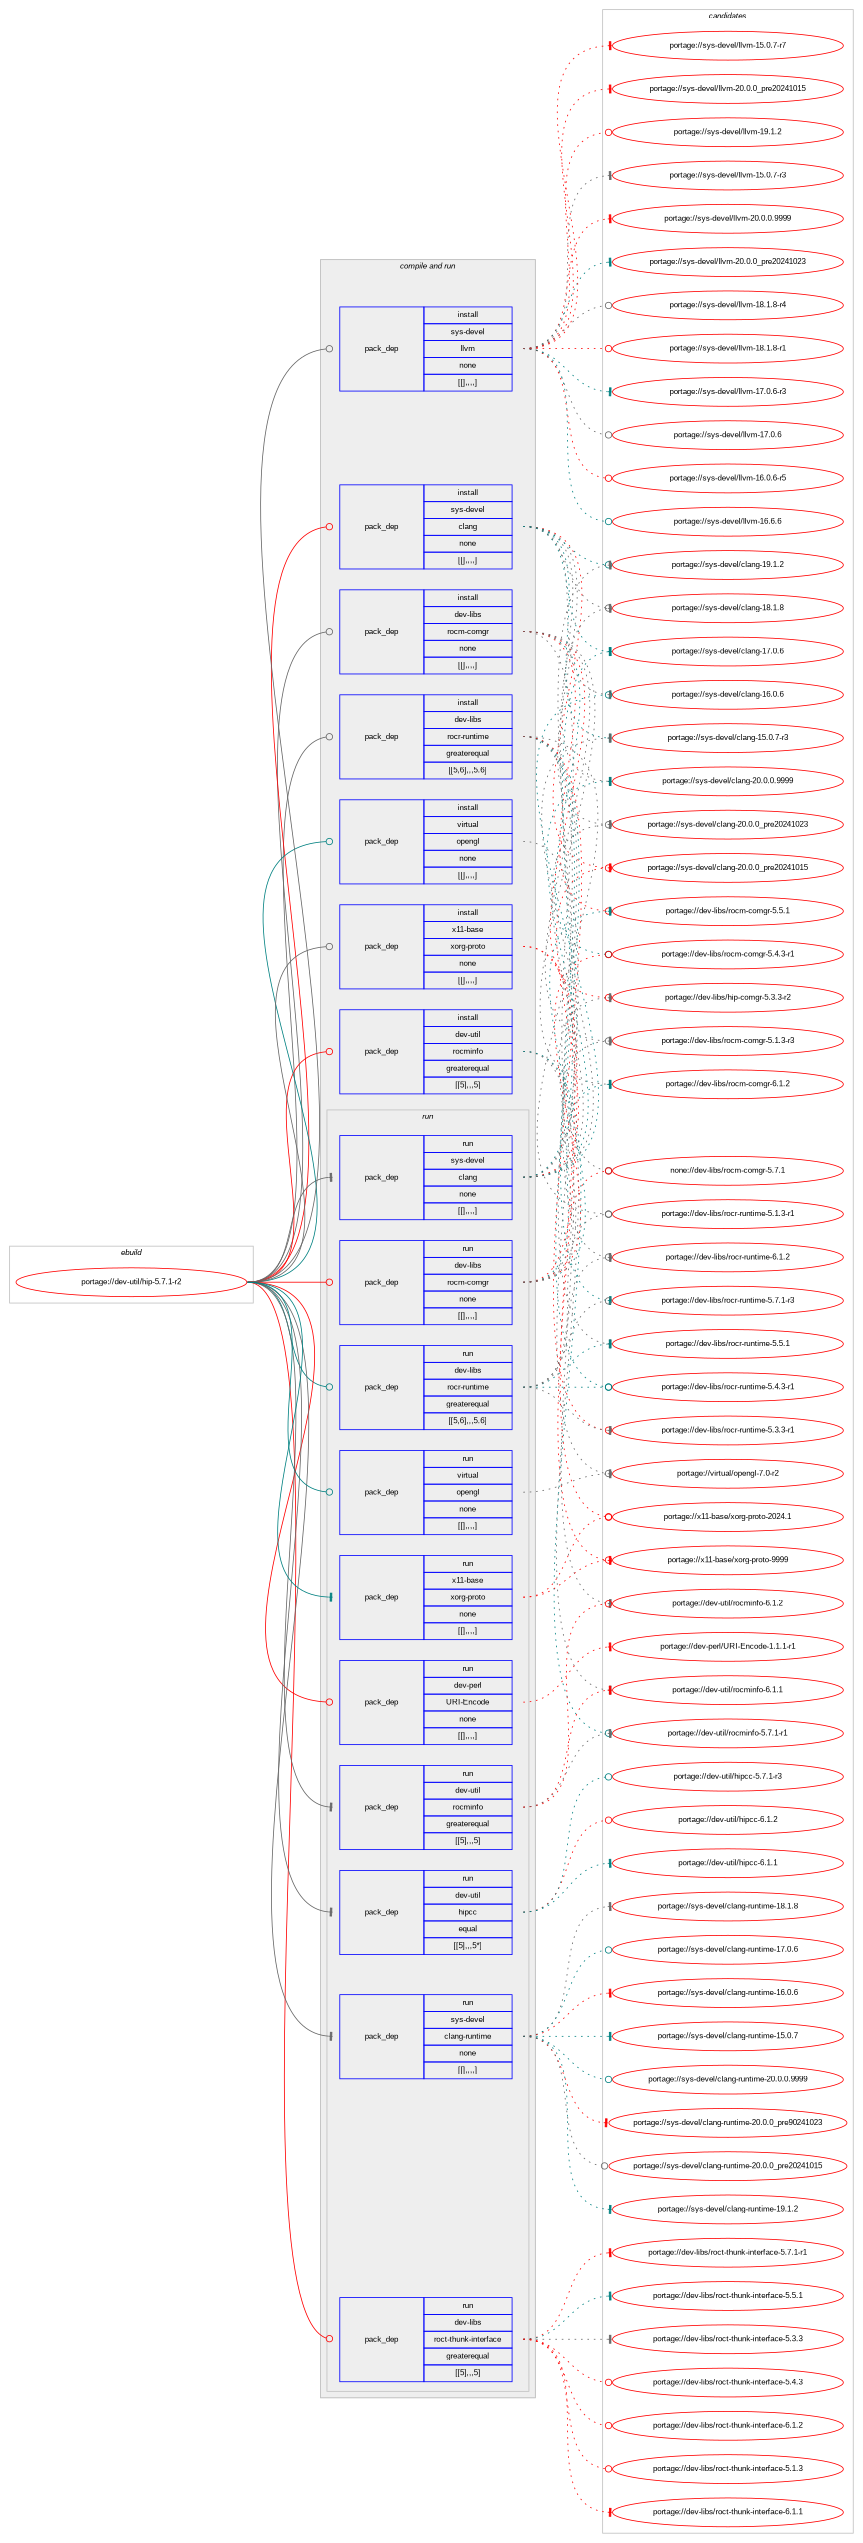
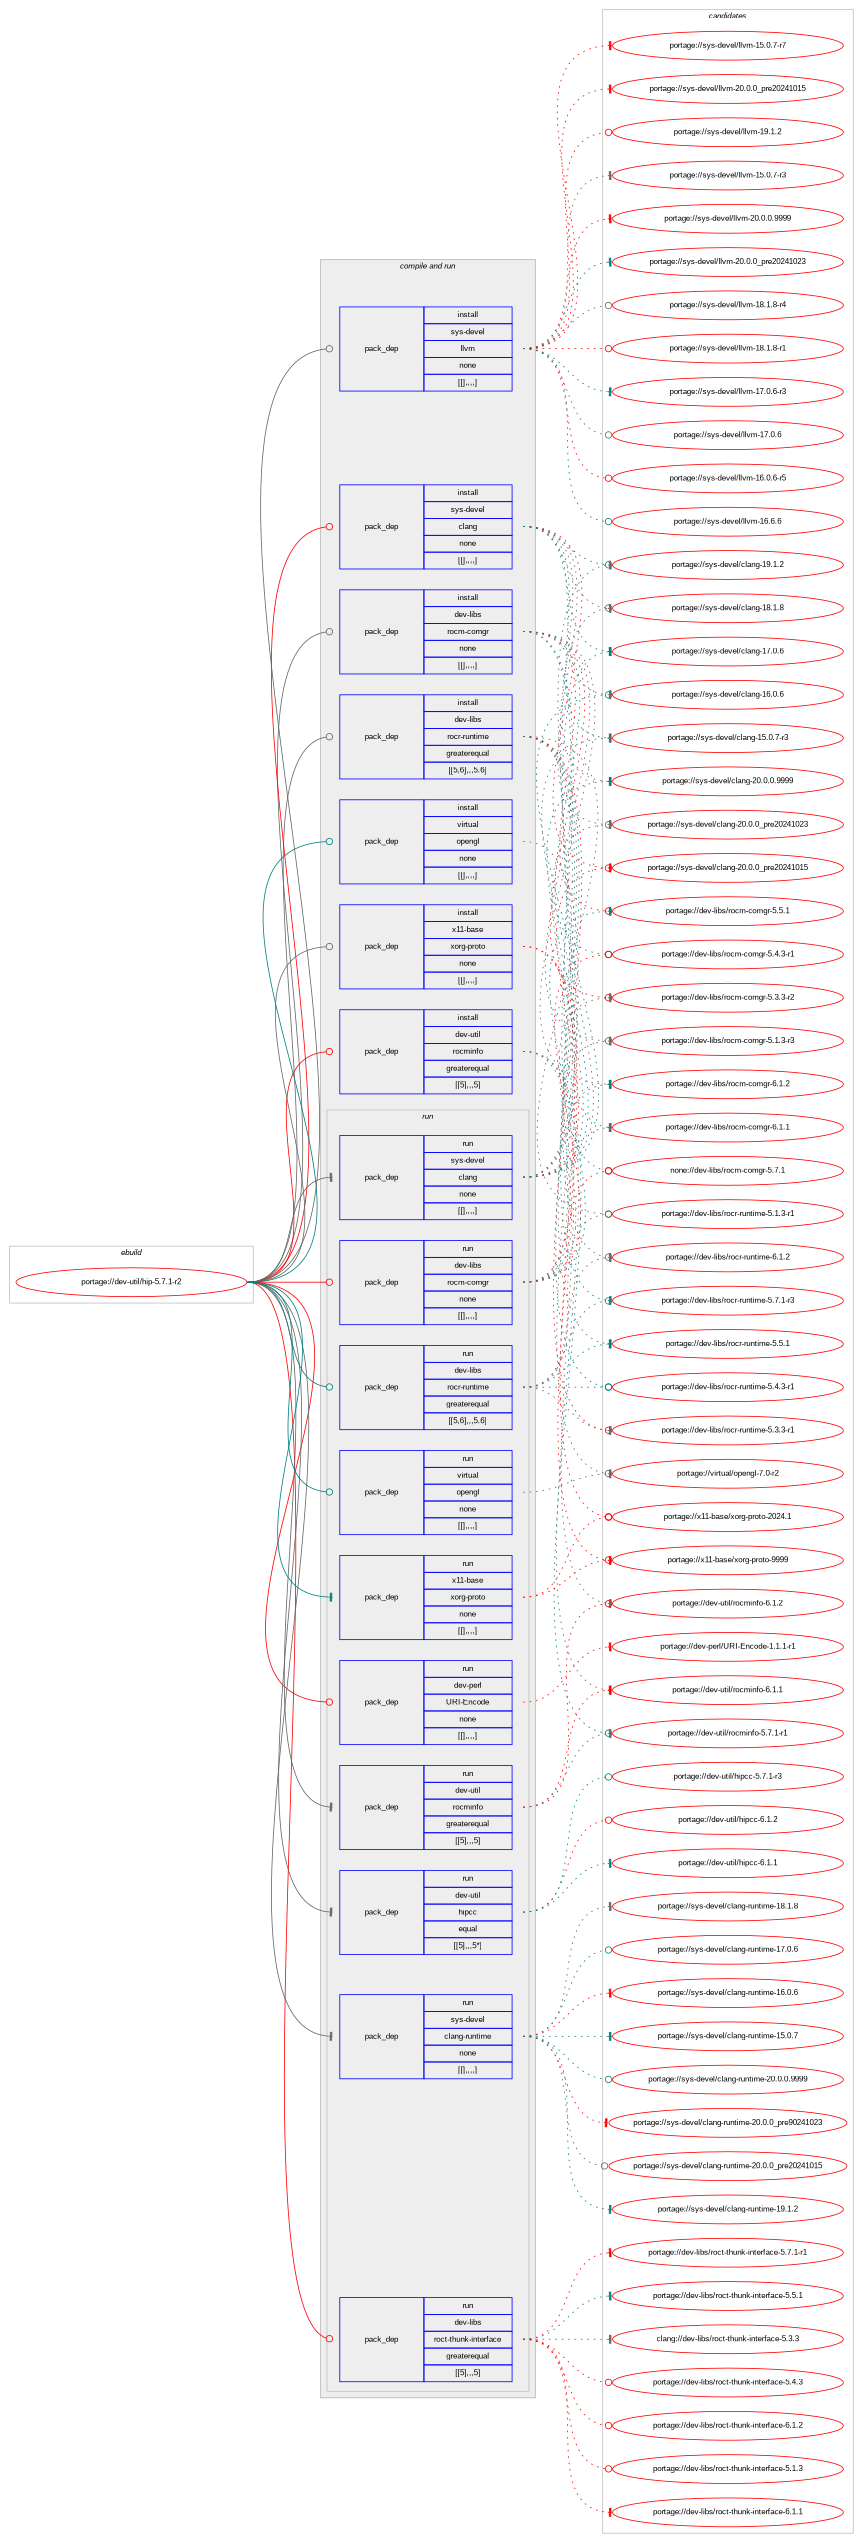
node "portage://dev-libs/hip-comgr-5.3.3-r2": label "portage://dev-libs/hip-comgr-5.3.3-r2" -> "portage://dev-libs/rocm-comgr-5.3.3-r2"
node "portage://dev-libs/rocm-comgr-6.1.1": added
node "portage://dev-libs/roct-thunk-interface-5.3.3": label "portage://dev-libs/roct-thunk-interface-5.3.3" -> "clang://dev-libs/roct-thunk-interface-5.3.3"
